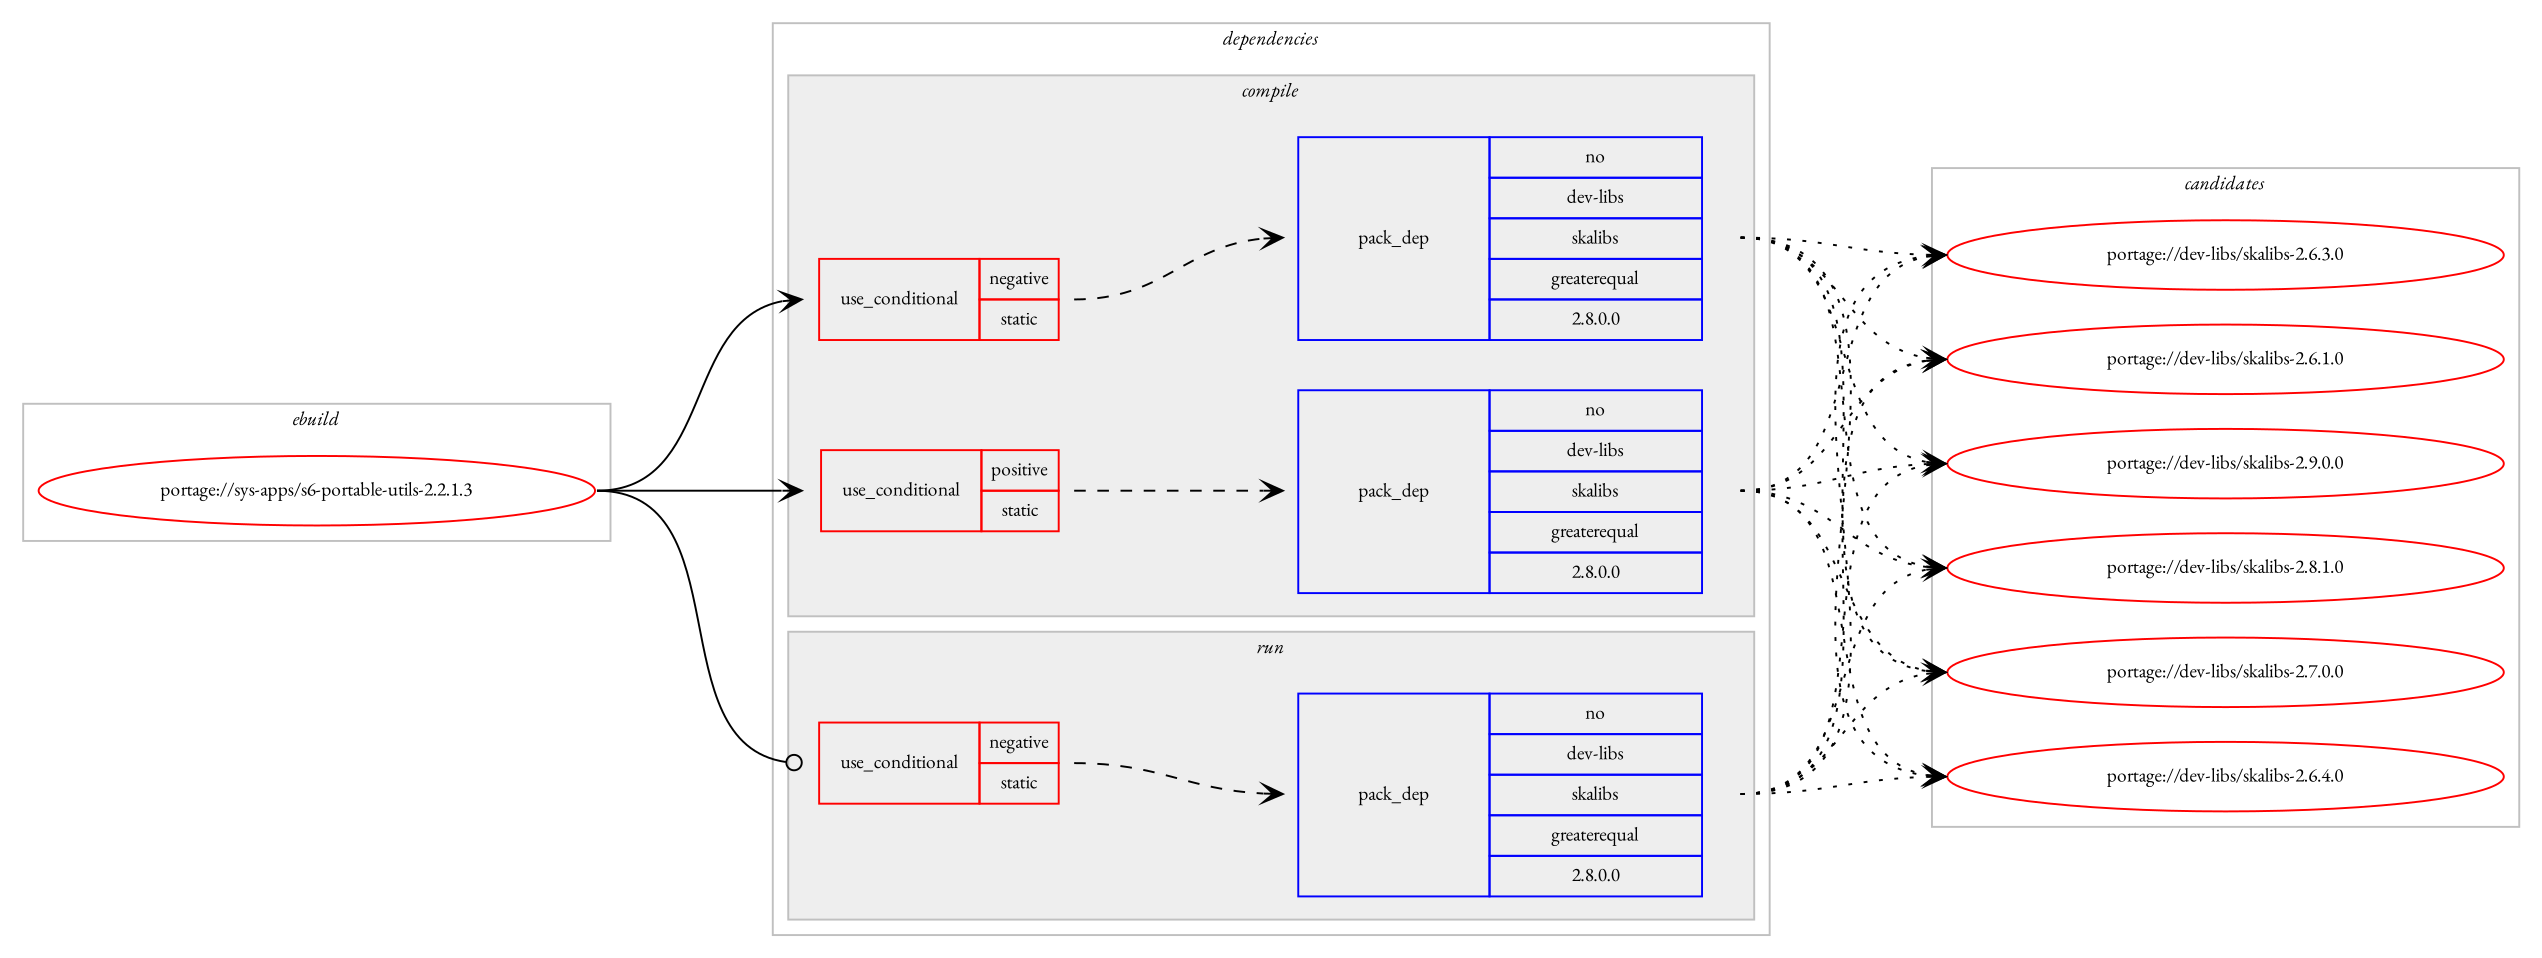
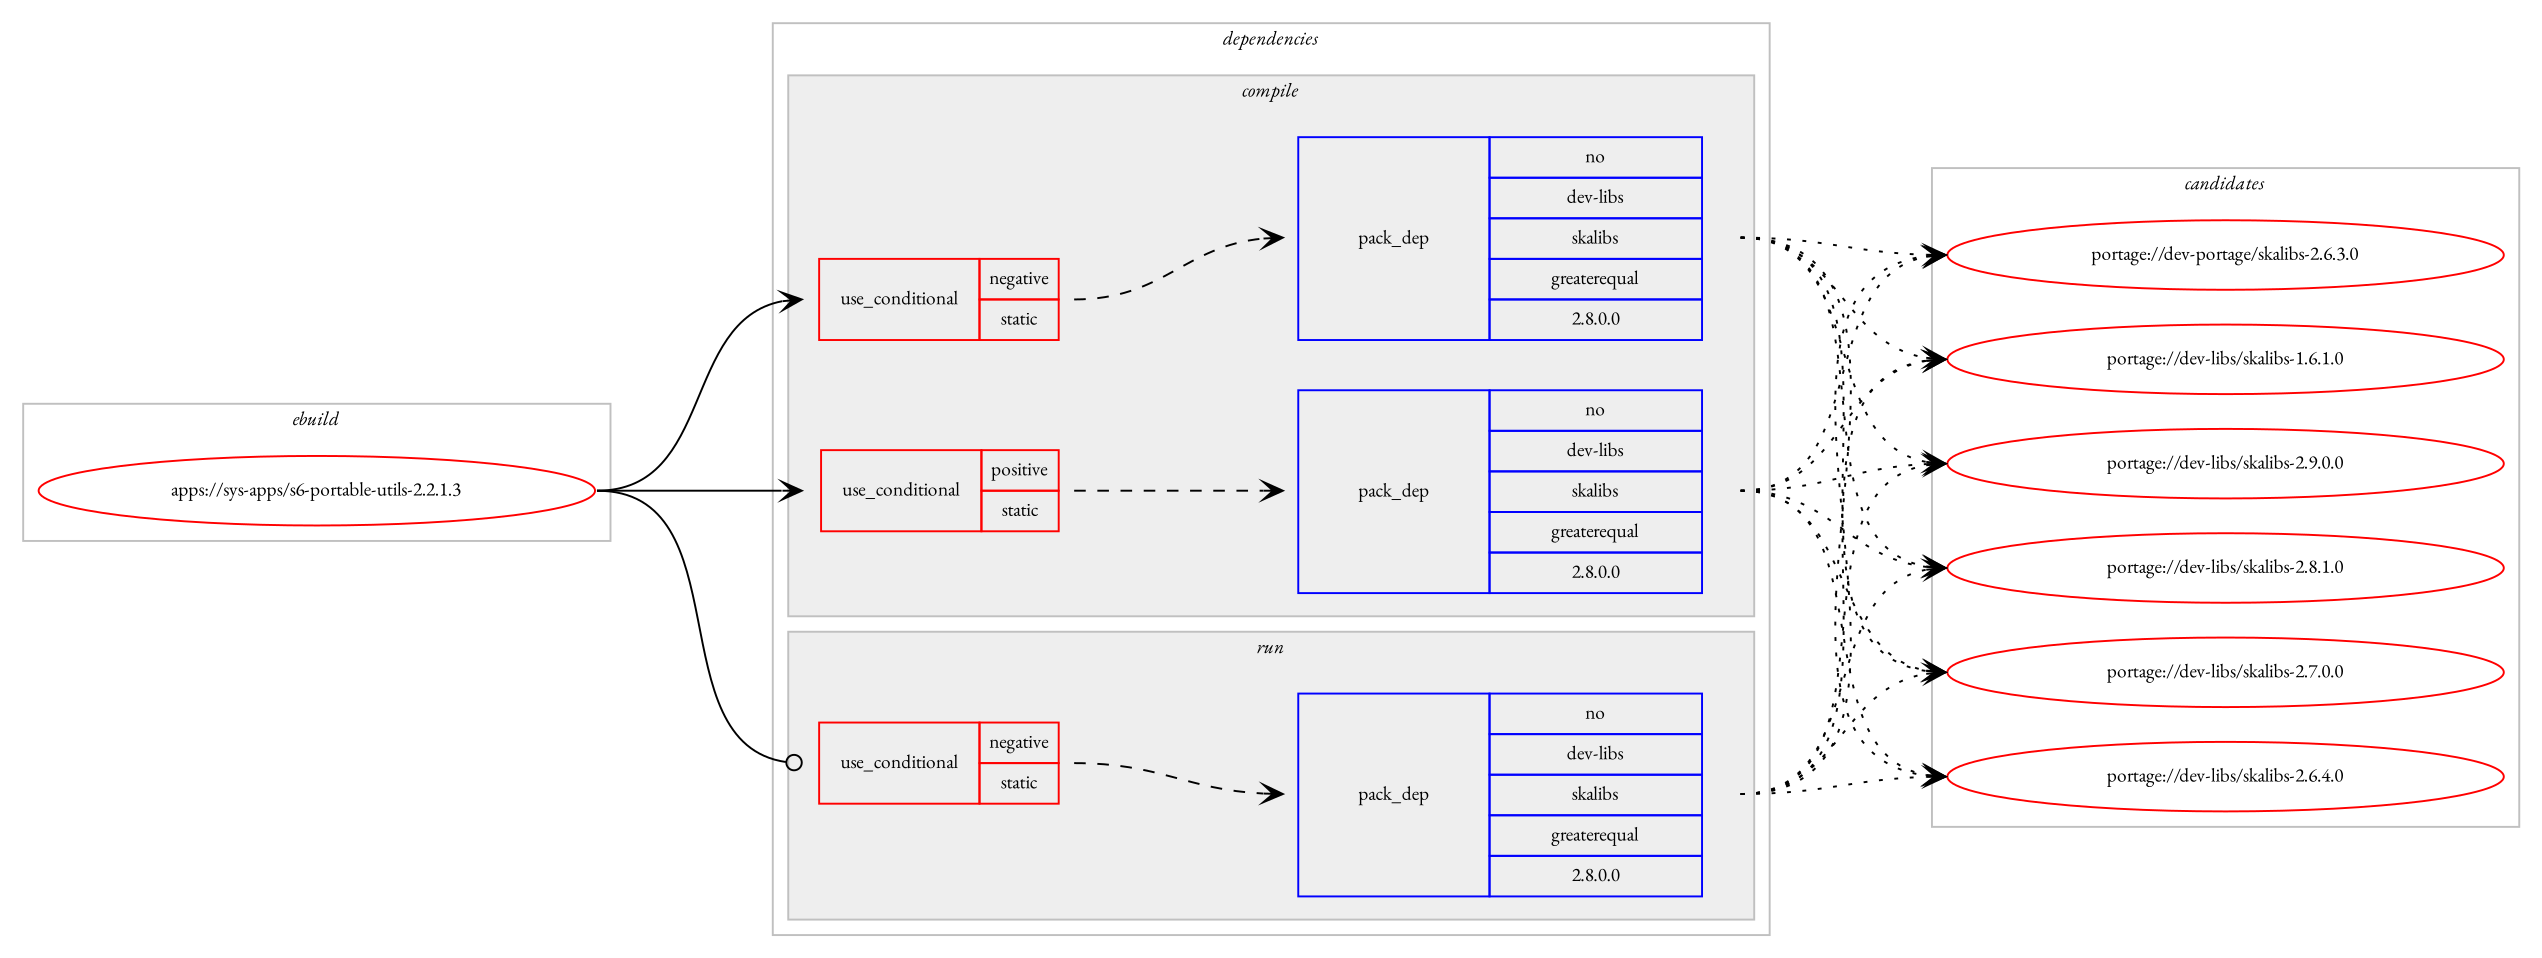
node "portage://dev-libs/skalibs-2.6.3.0": label "portage://dev-libs/skalibs-2.6.3.0" -> "portage://dev-portage/skalibs-2.6.3.0"
node "portage://dev-libs/skalibs-2.6.1.0": label "portage://dev-libs/skalibs-2.6.1.0" -> "portage://dev-libs/skalibs-1.6.1.0"
node "portage://sys-apps/s6-portable-utils-2.2.1.3": label "portage://sys-apps/s6-portable-utils-2.2.1.3" -> "apps://sys-apps/s6-portable-utils-2.2.1.3"
